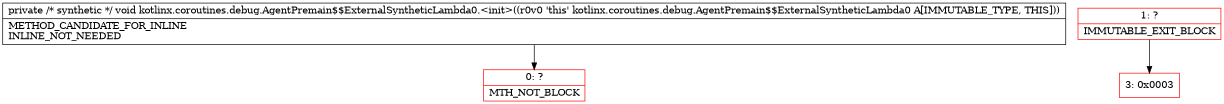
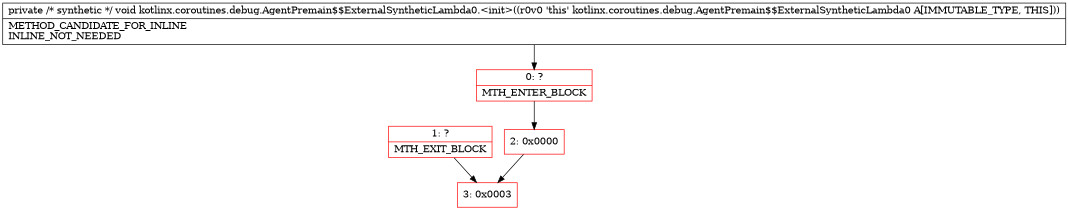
node "1: ?": text "IMMUTABLE_EXIT_BLOCK" -> "MTH_EXIT_BLOCK"
node "0: ?": text "MTH_NOT_BLOCK" -> "MTH_ENTER_BLOCK"
node "2: 0x0000": added
